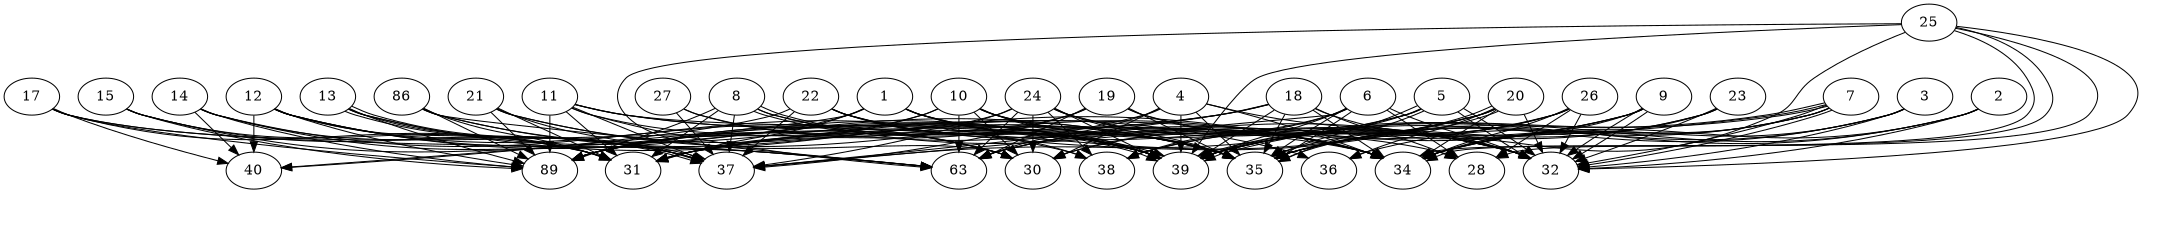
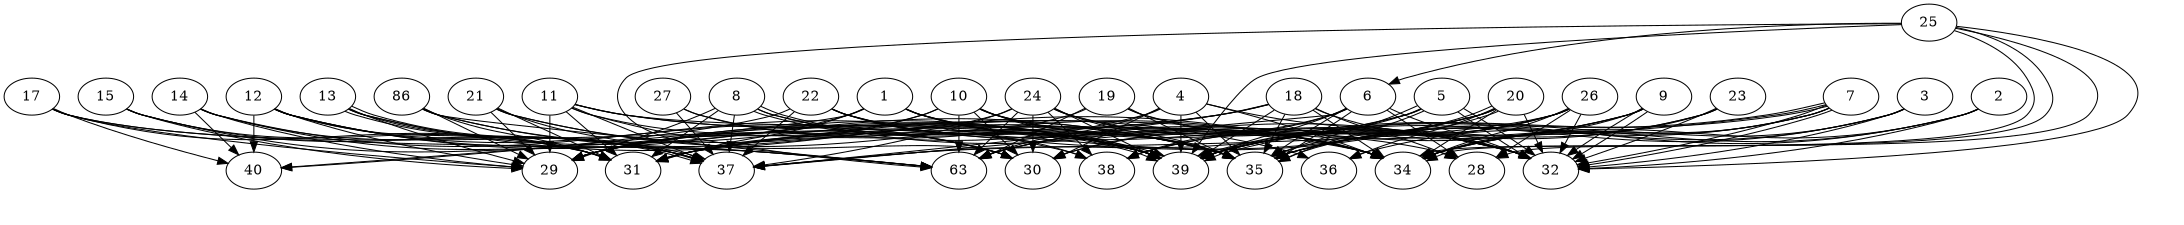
edge "19" -> "37": now "26" -> "37"
edge "25" -> "35": now "25" -> "6"
node "89": label "89" -> "29"
